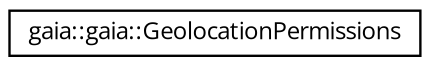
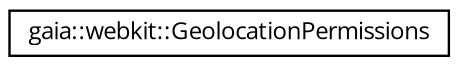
node "gaia::gaia::GeolocationPermissions": label "gaia::gaia::GeolocationPermissions" -> "gaia::webkit::GeolocationPermissions"
